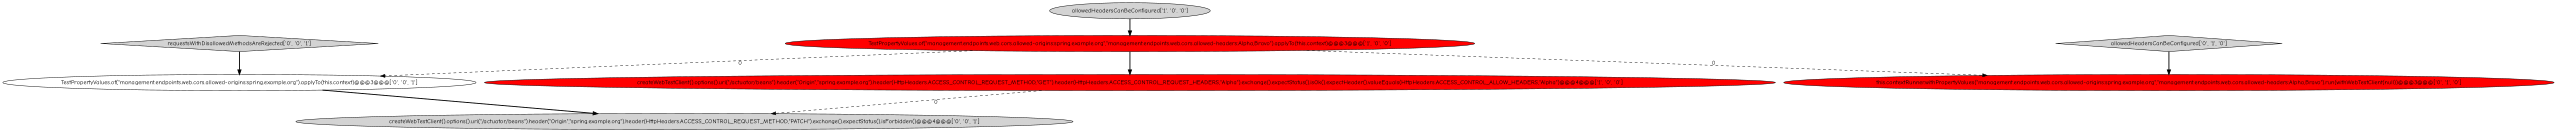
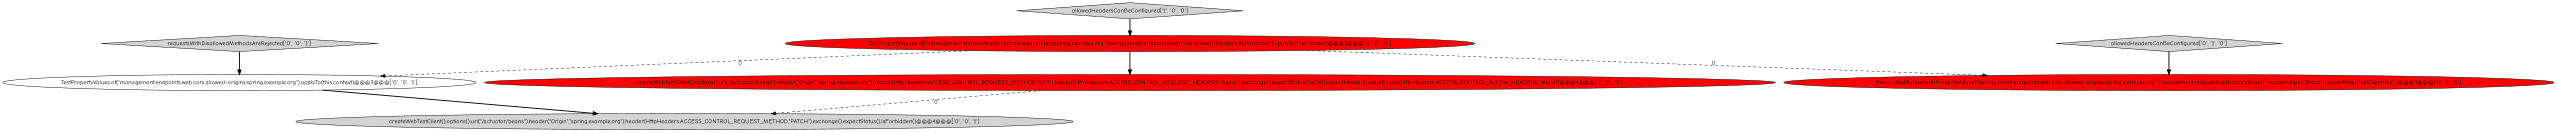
node "allowedHeadersCanBeConfigured['1', '0', '0']": shape ellipse -> diamond
